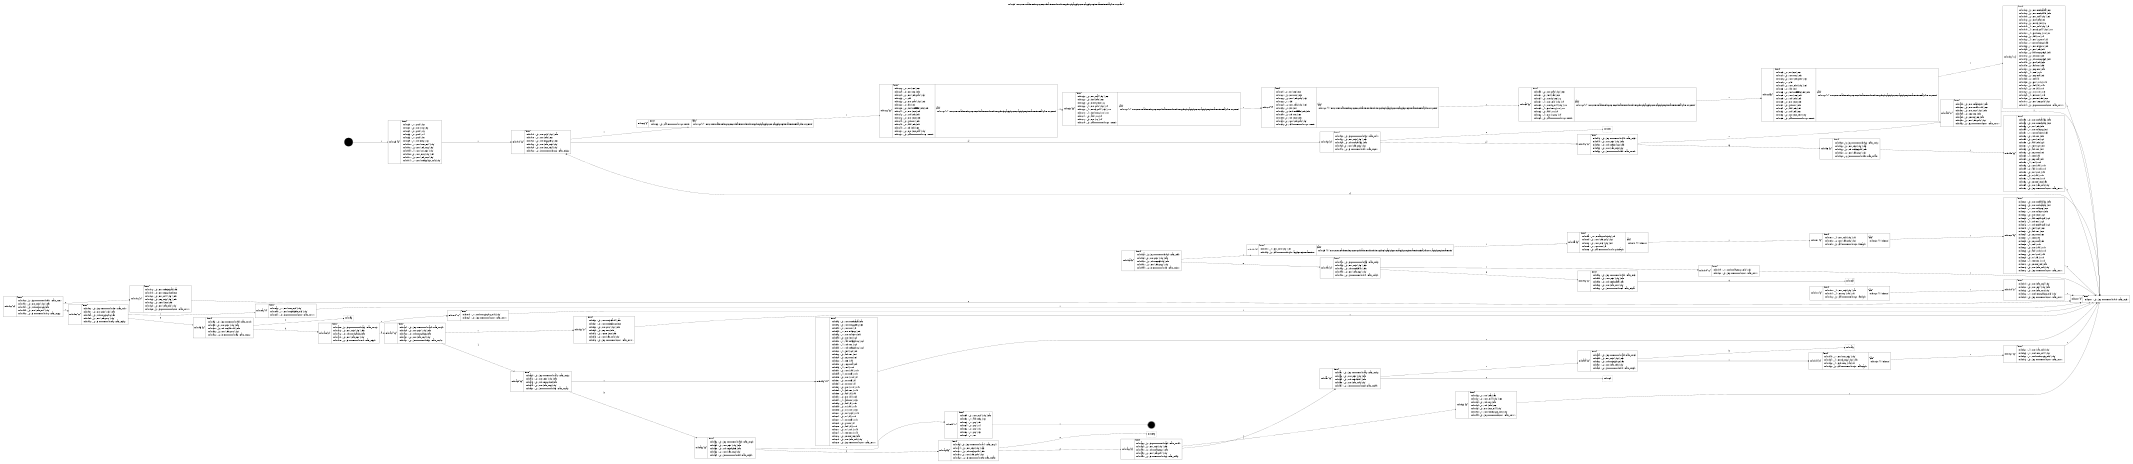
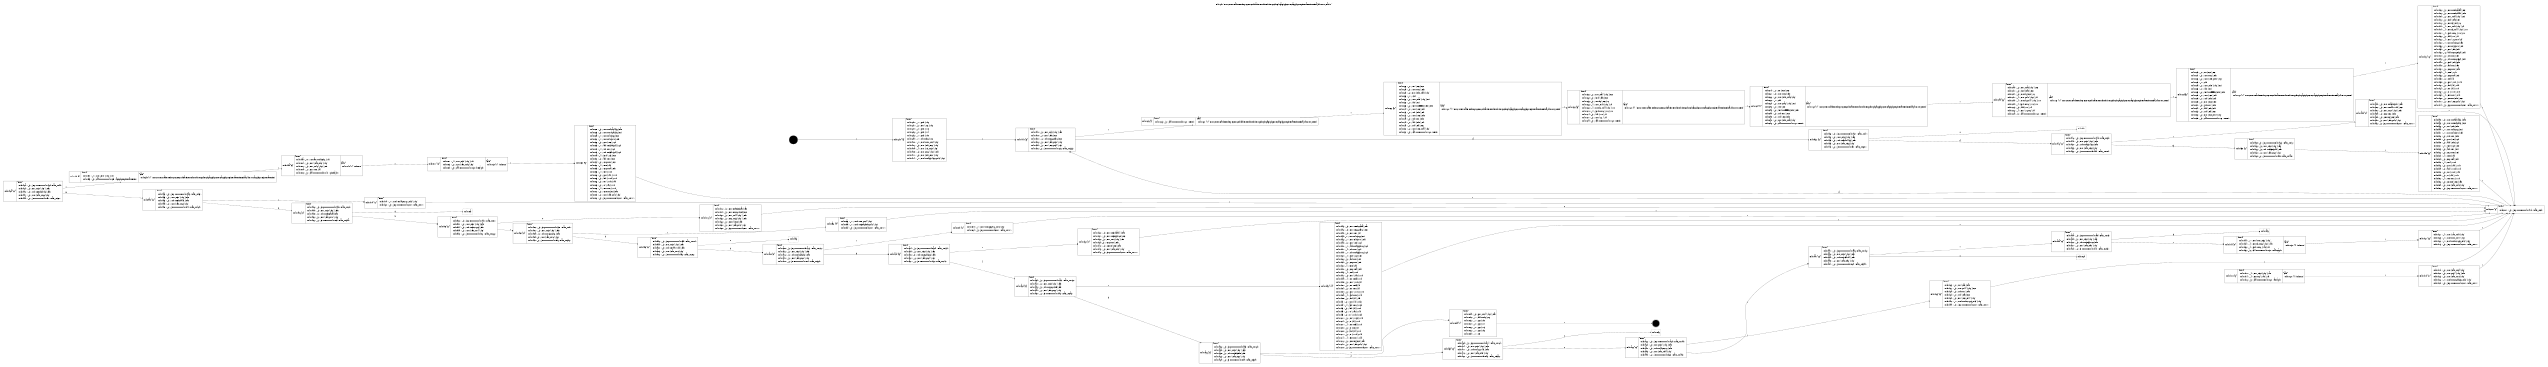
edge "0x4019b6 [22]" -> "0x4019cc [22]": added, label "9"
